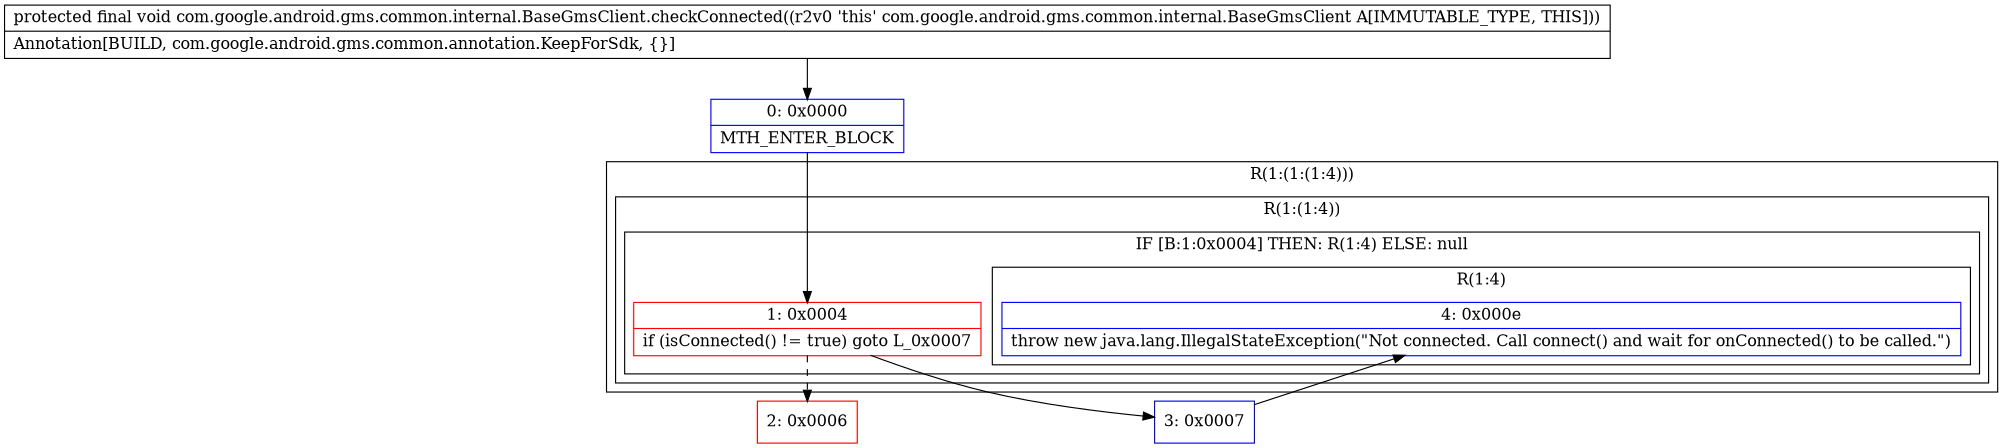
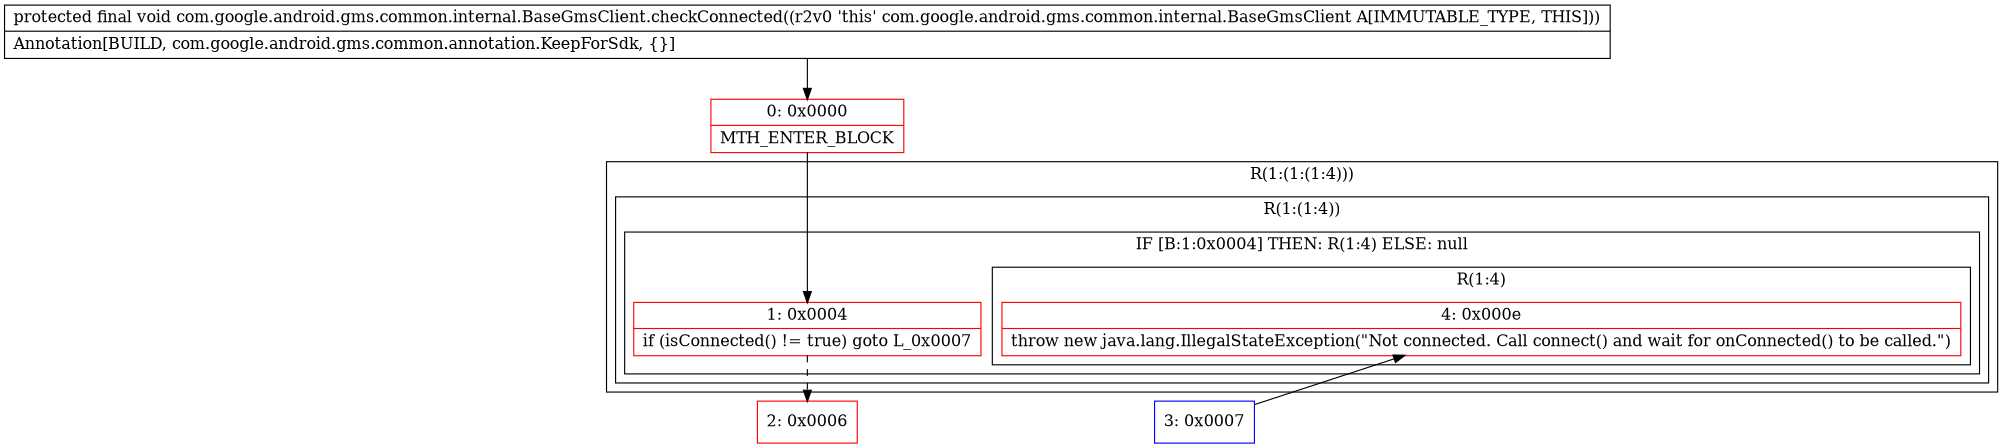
node "0: 0x0000": color blue -> red
node "4: 0x000e": color blue -> red
edge "1: 0x0004" -> "3: 0x0007": removed
